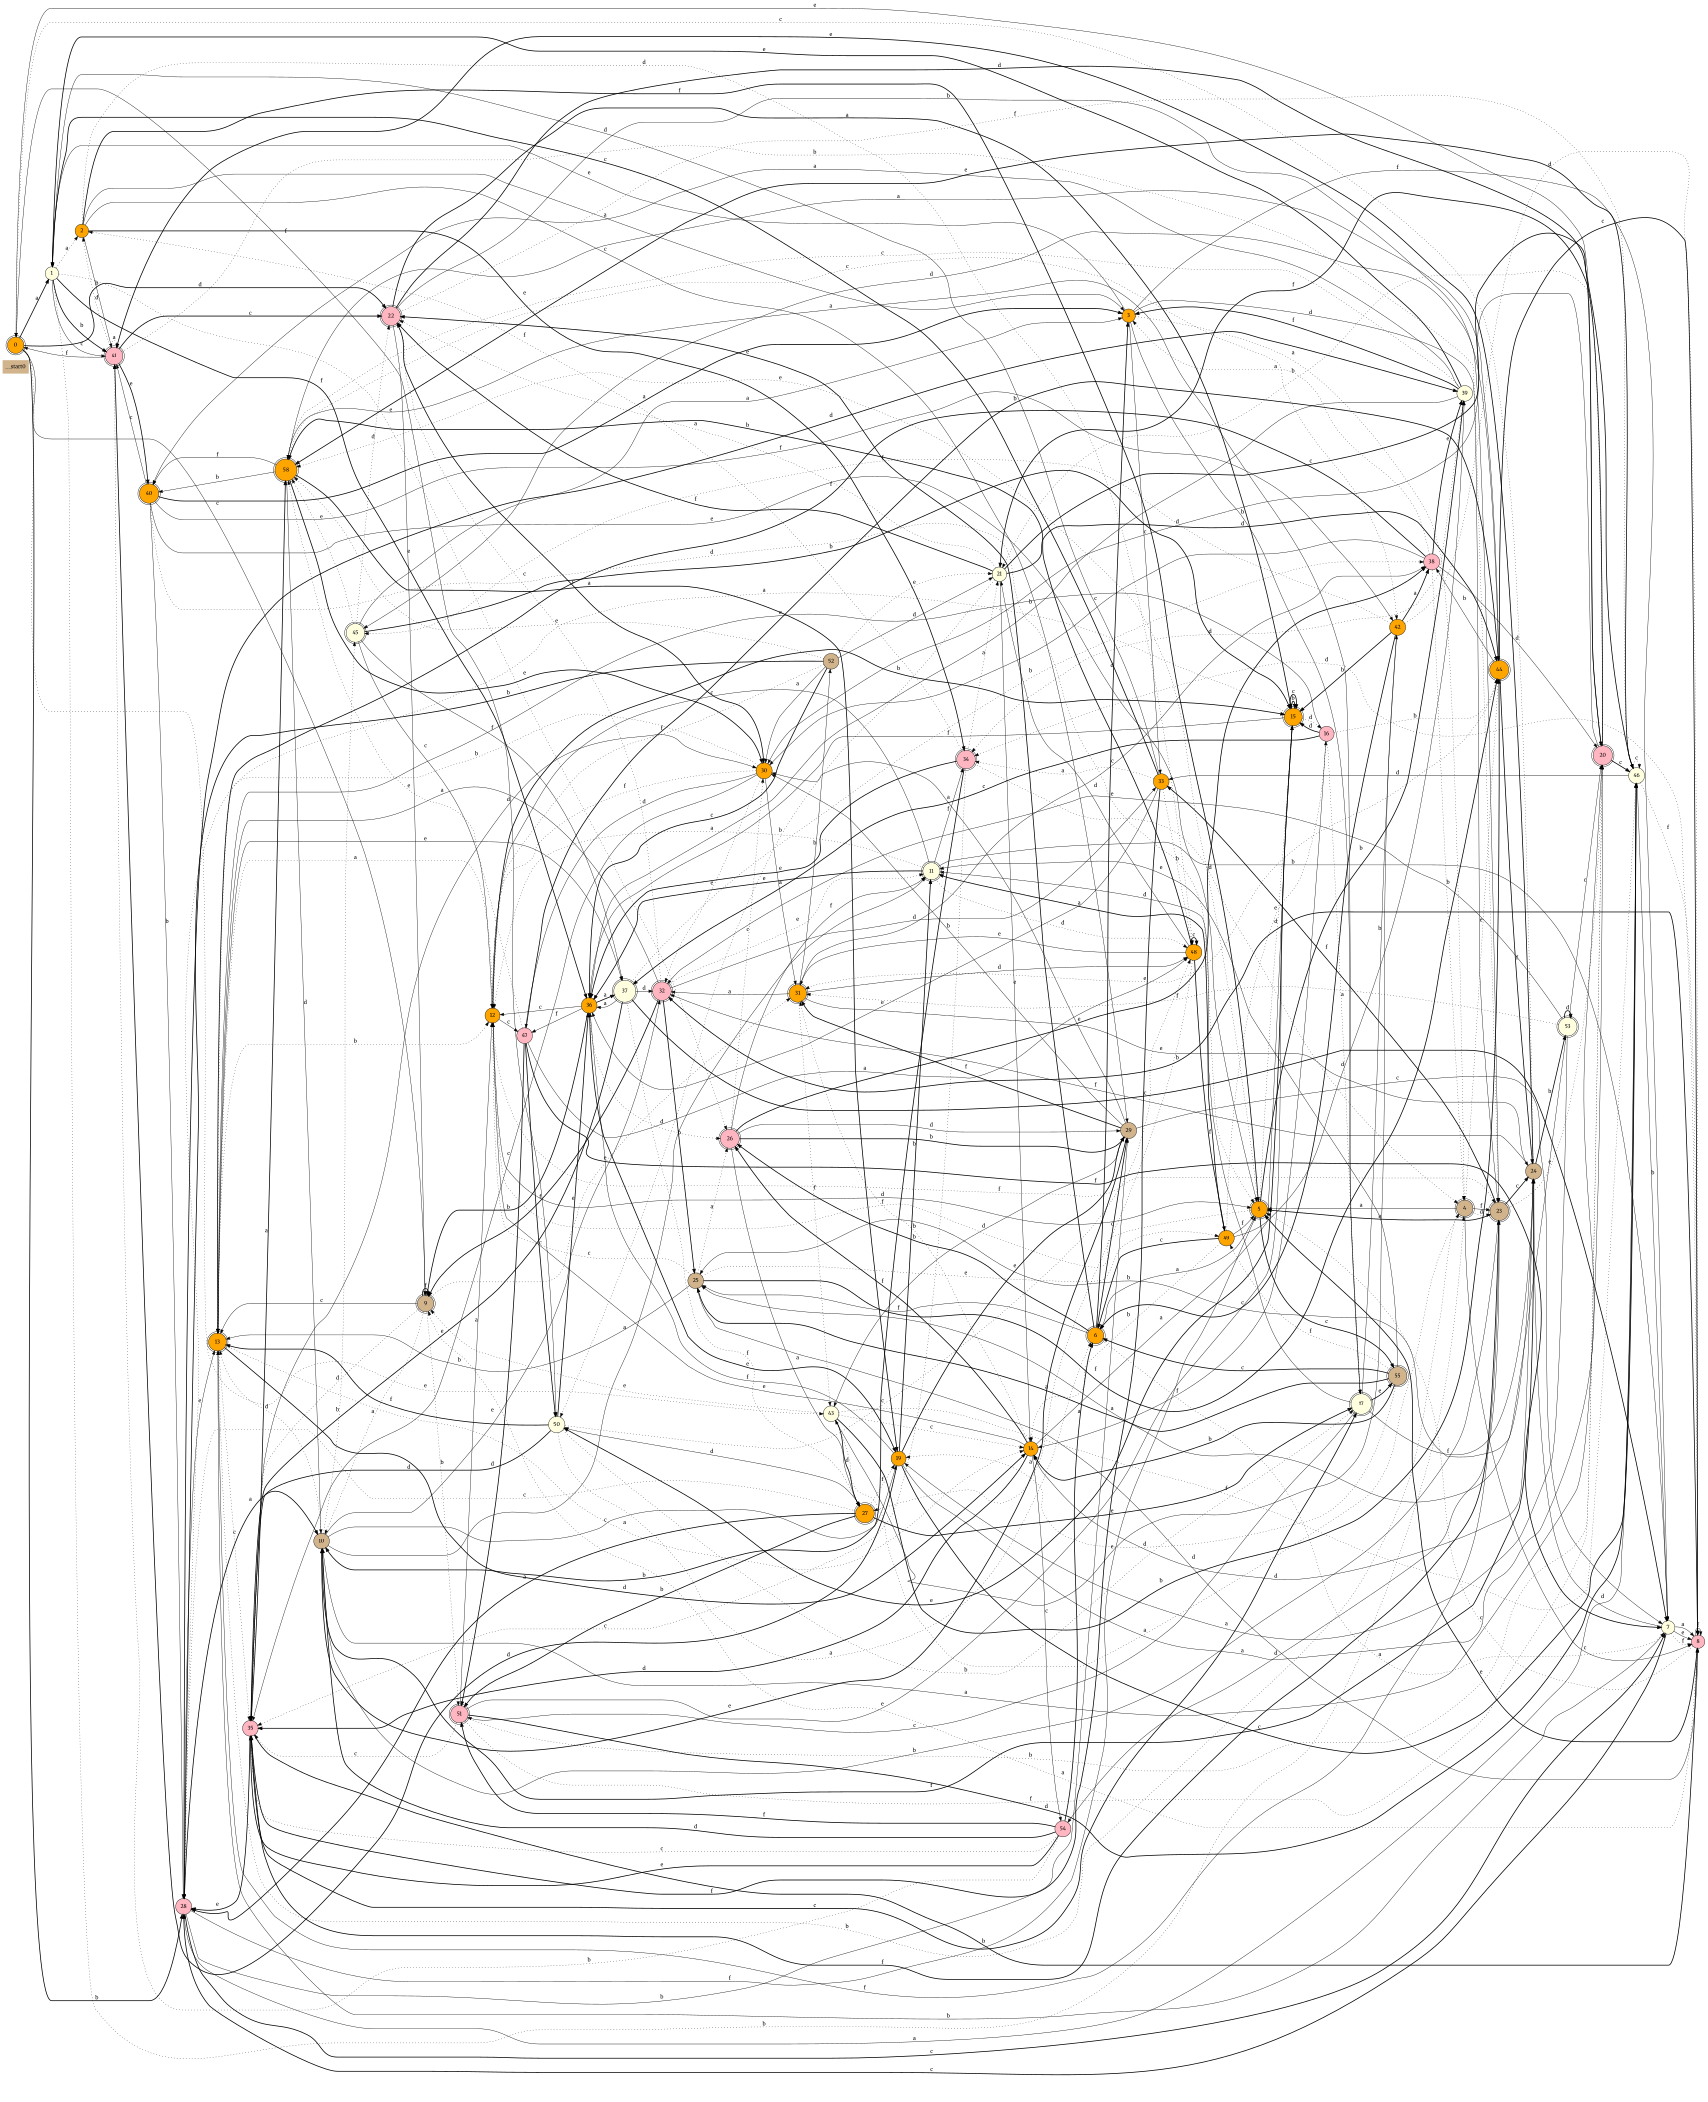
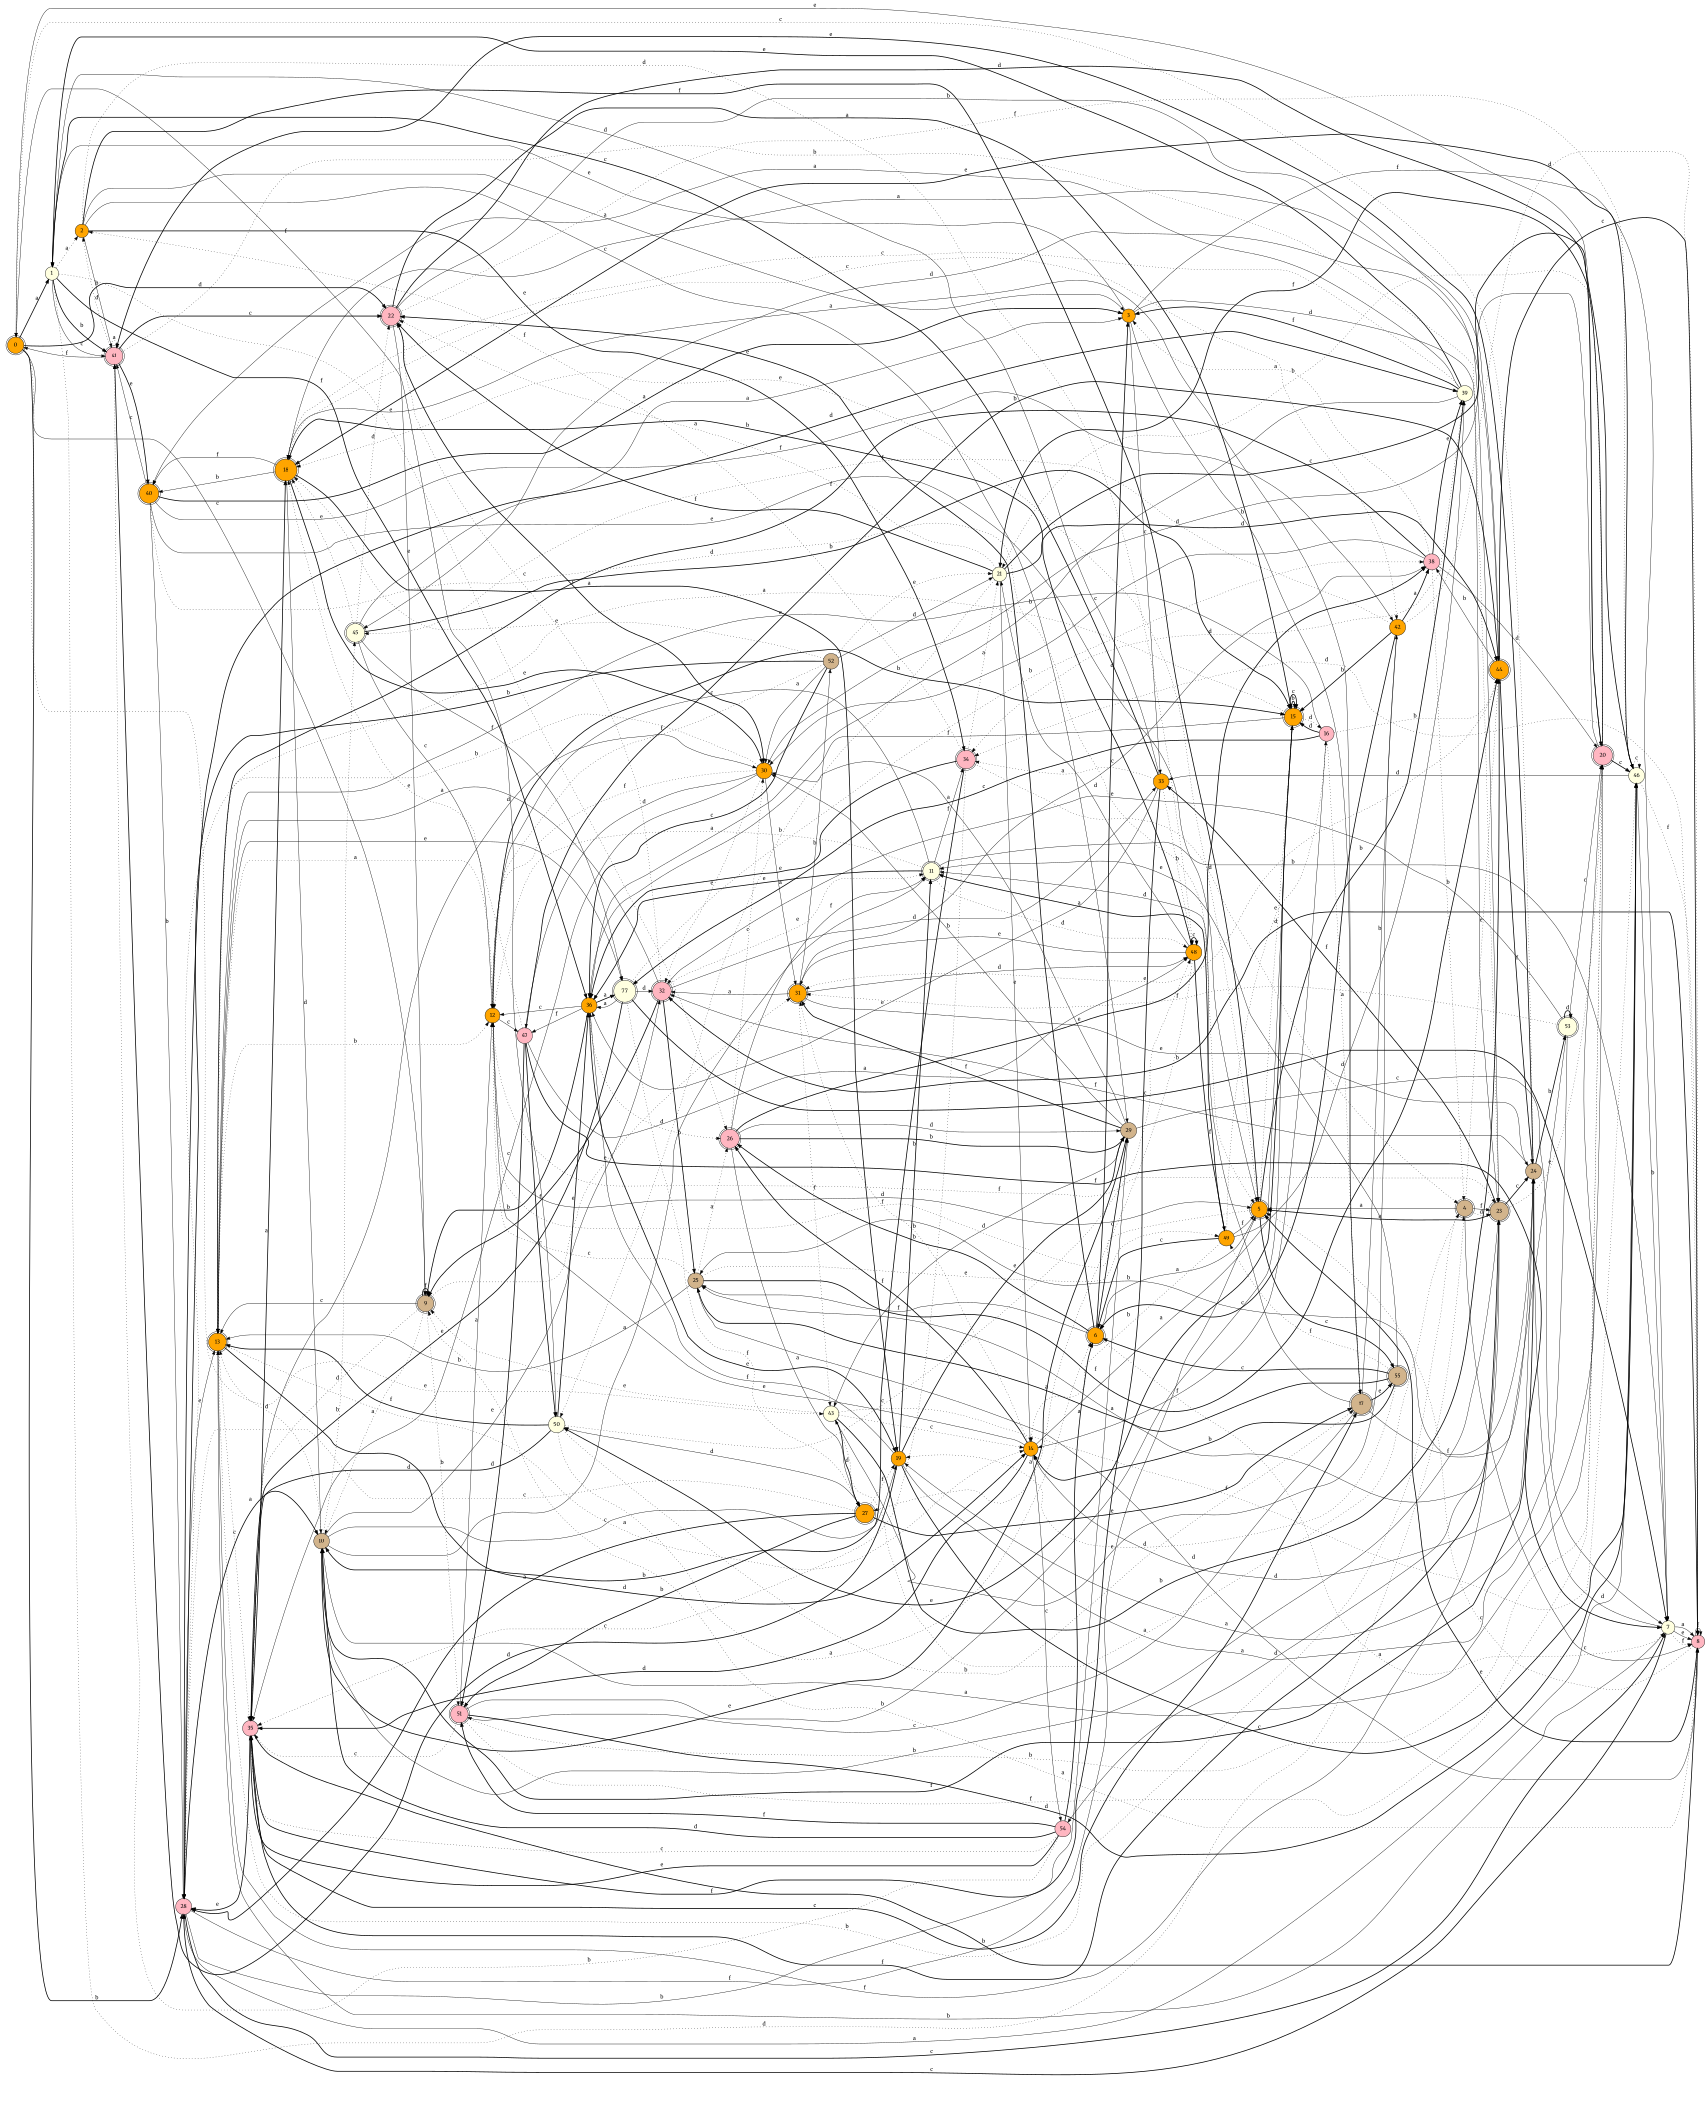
node "__start0": removed
node "58": label "58" -> "18"
edge "3" -> "4": removed, label "a"
node "37": label "37" -> "77"
node "17": fillcolor lightyellow -> tan
edge "51" -> "15": label "e" -> "b"
edge "1" -> "4": label "b" -> "d"
